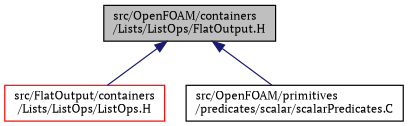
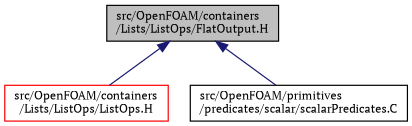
node "src/FlatOutput/containers /Lists/ListOps/ListOps.H": label "src/FlatOutput/containers /Lists/ListOps/ListOps.H" -> "src/OpenFOAM/containers /Lists/ListOps/ListOps.H"
